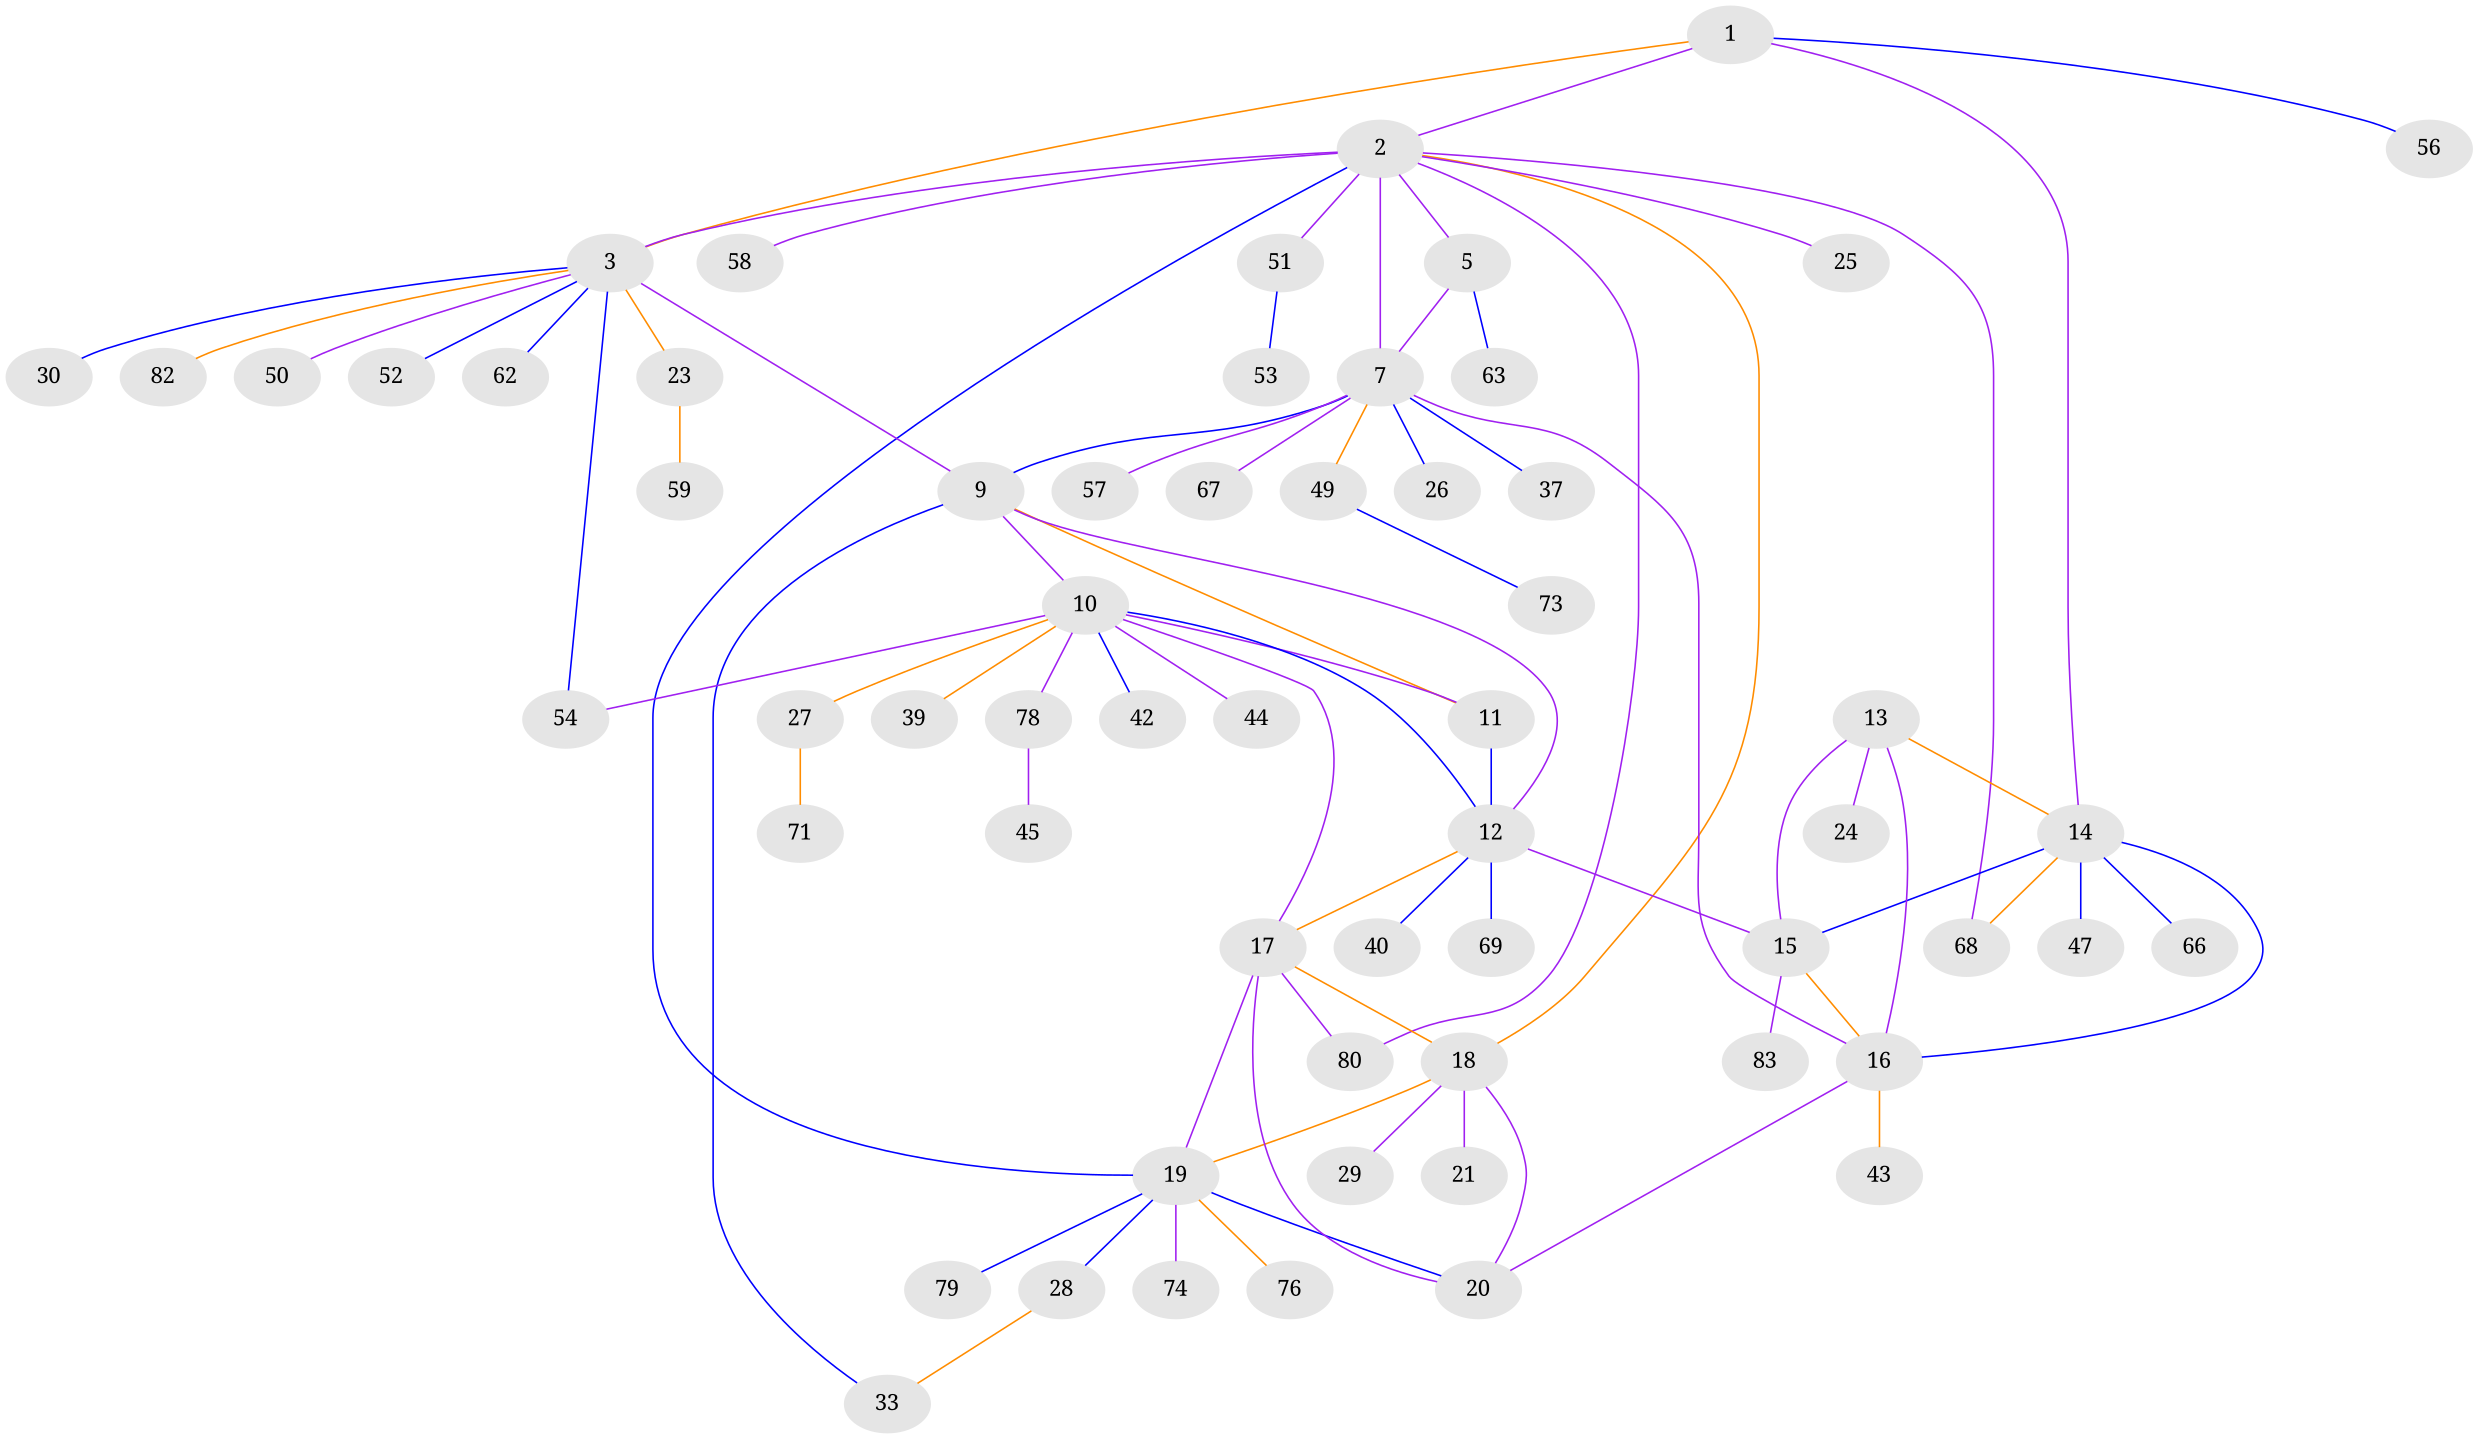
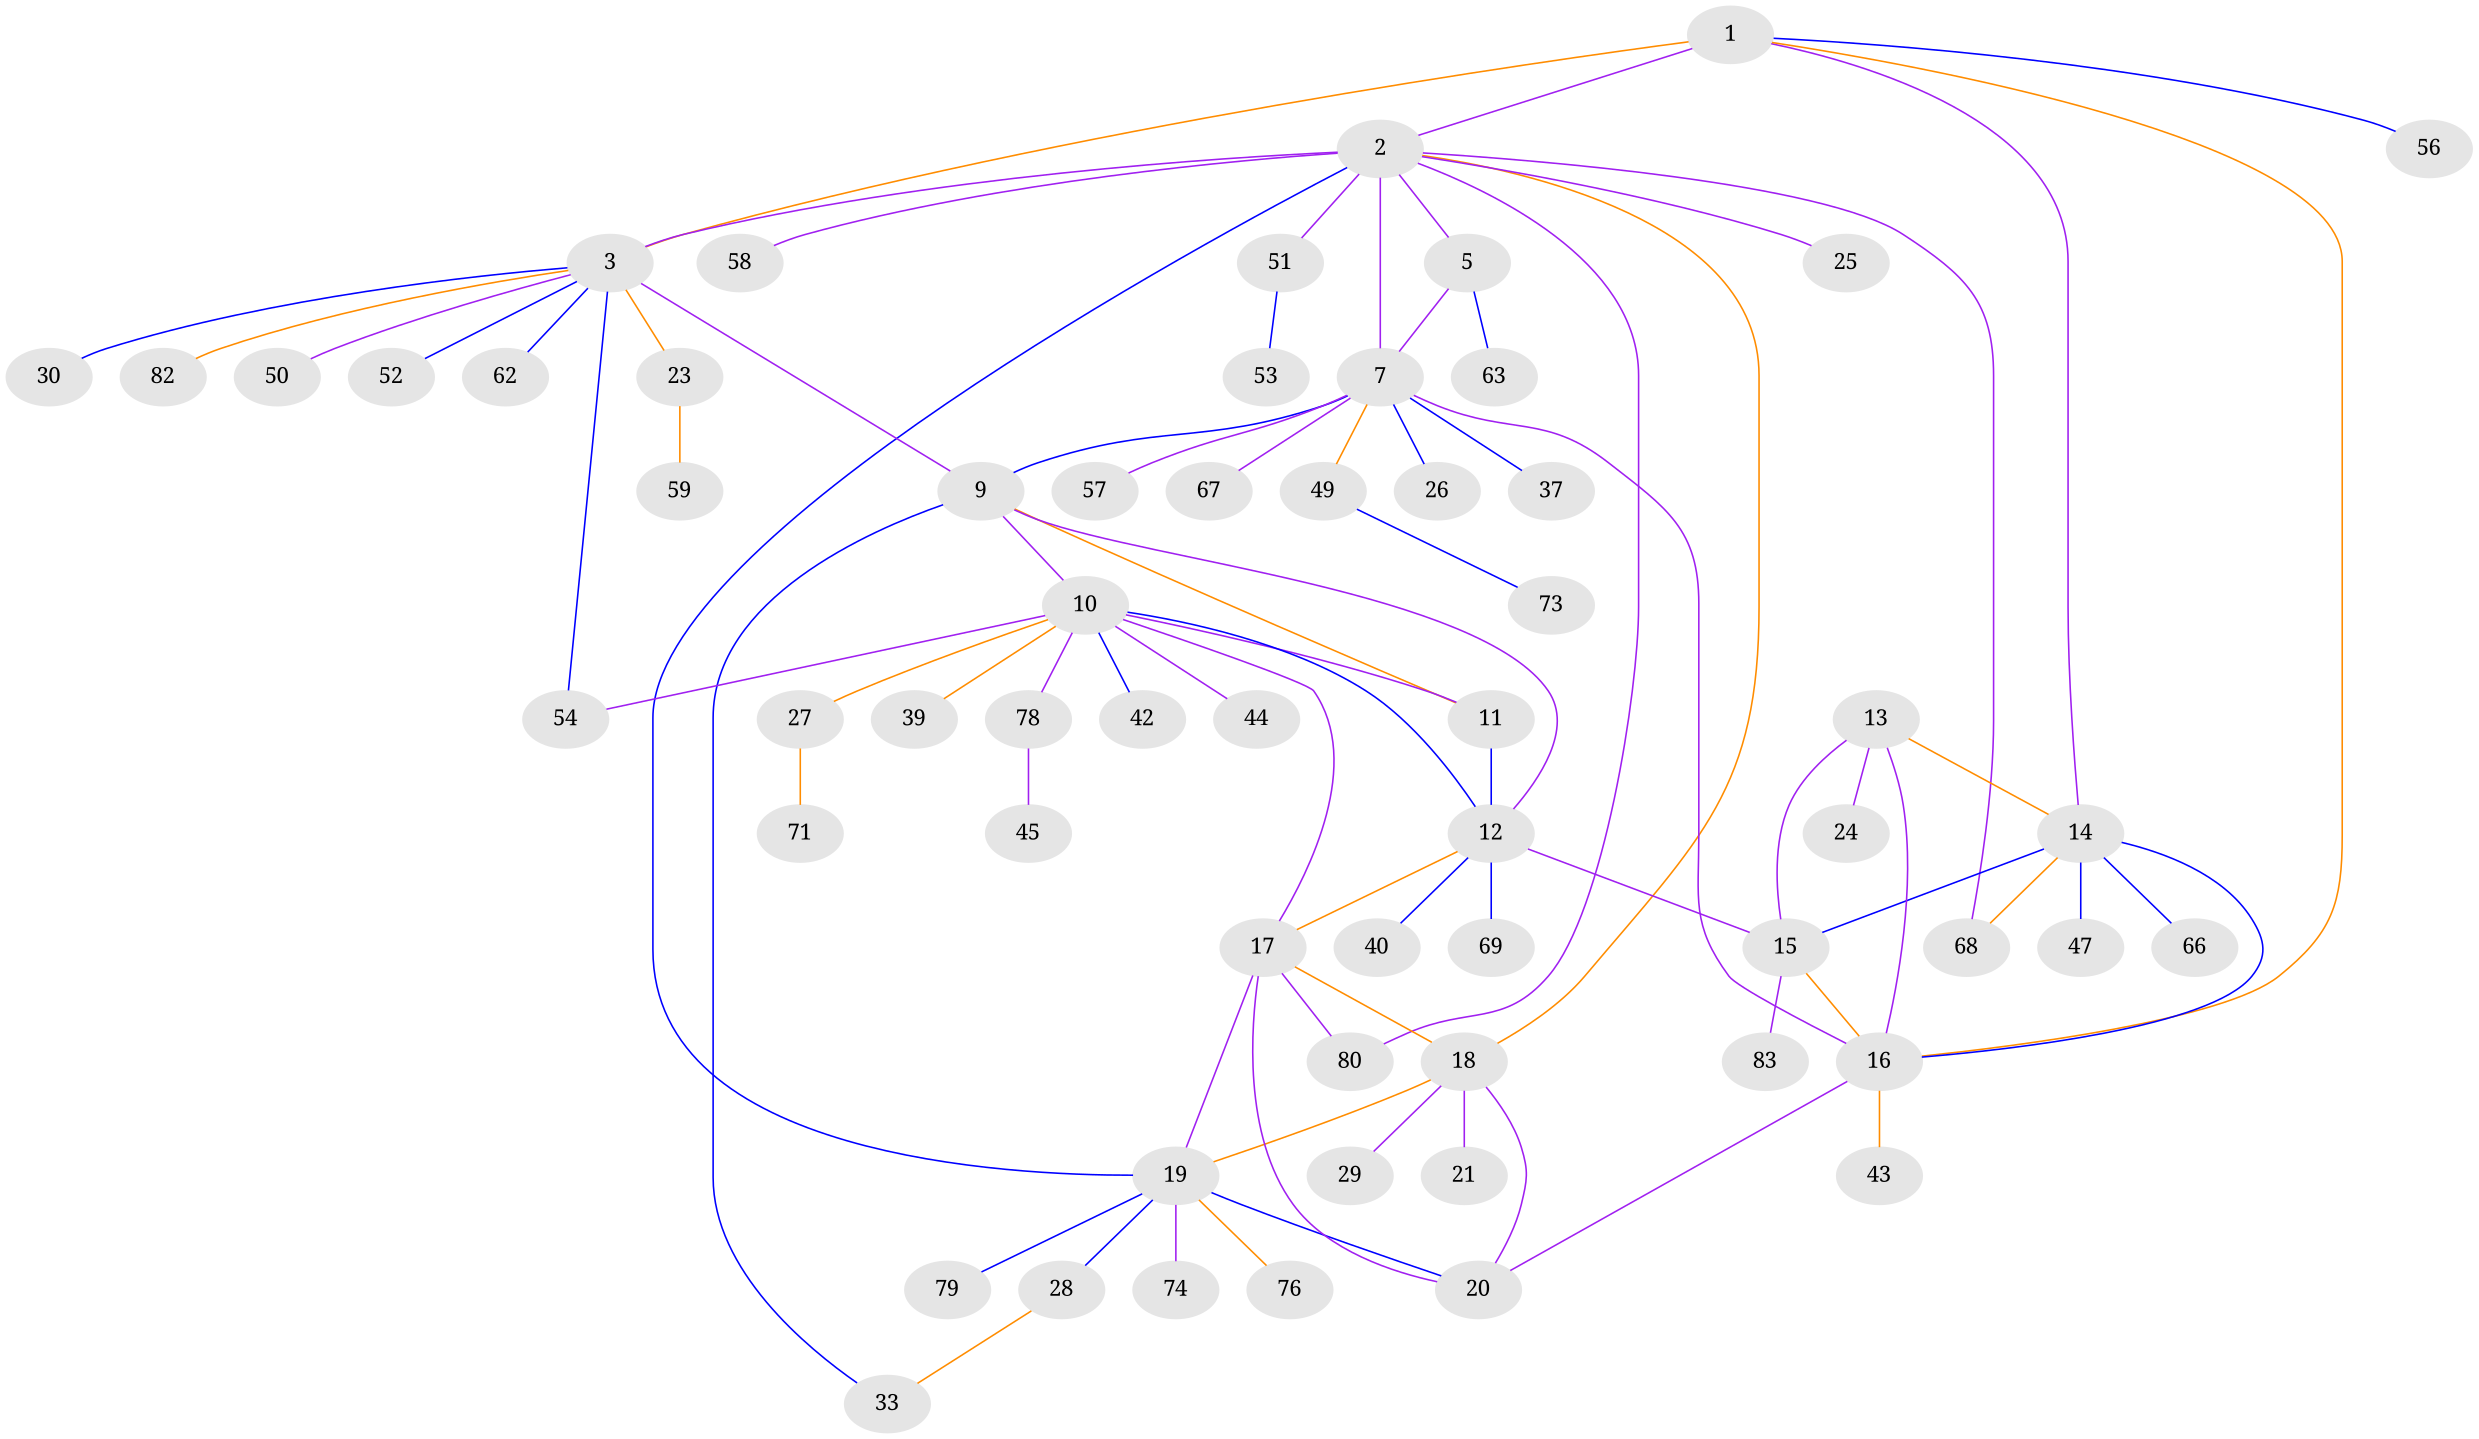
edge "1" -- "16": added
